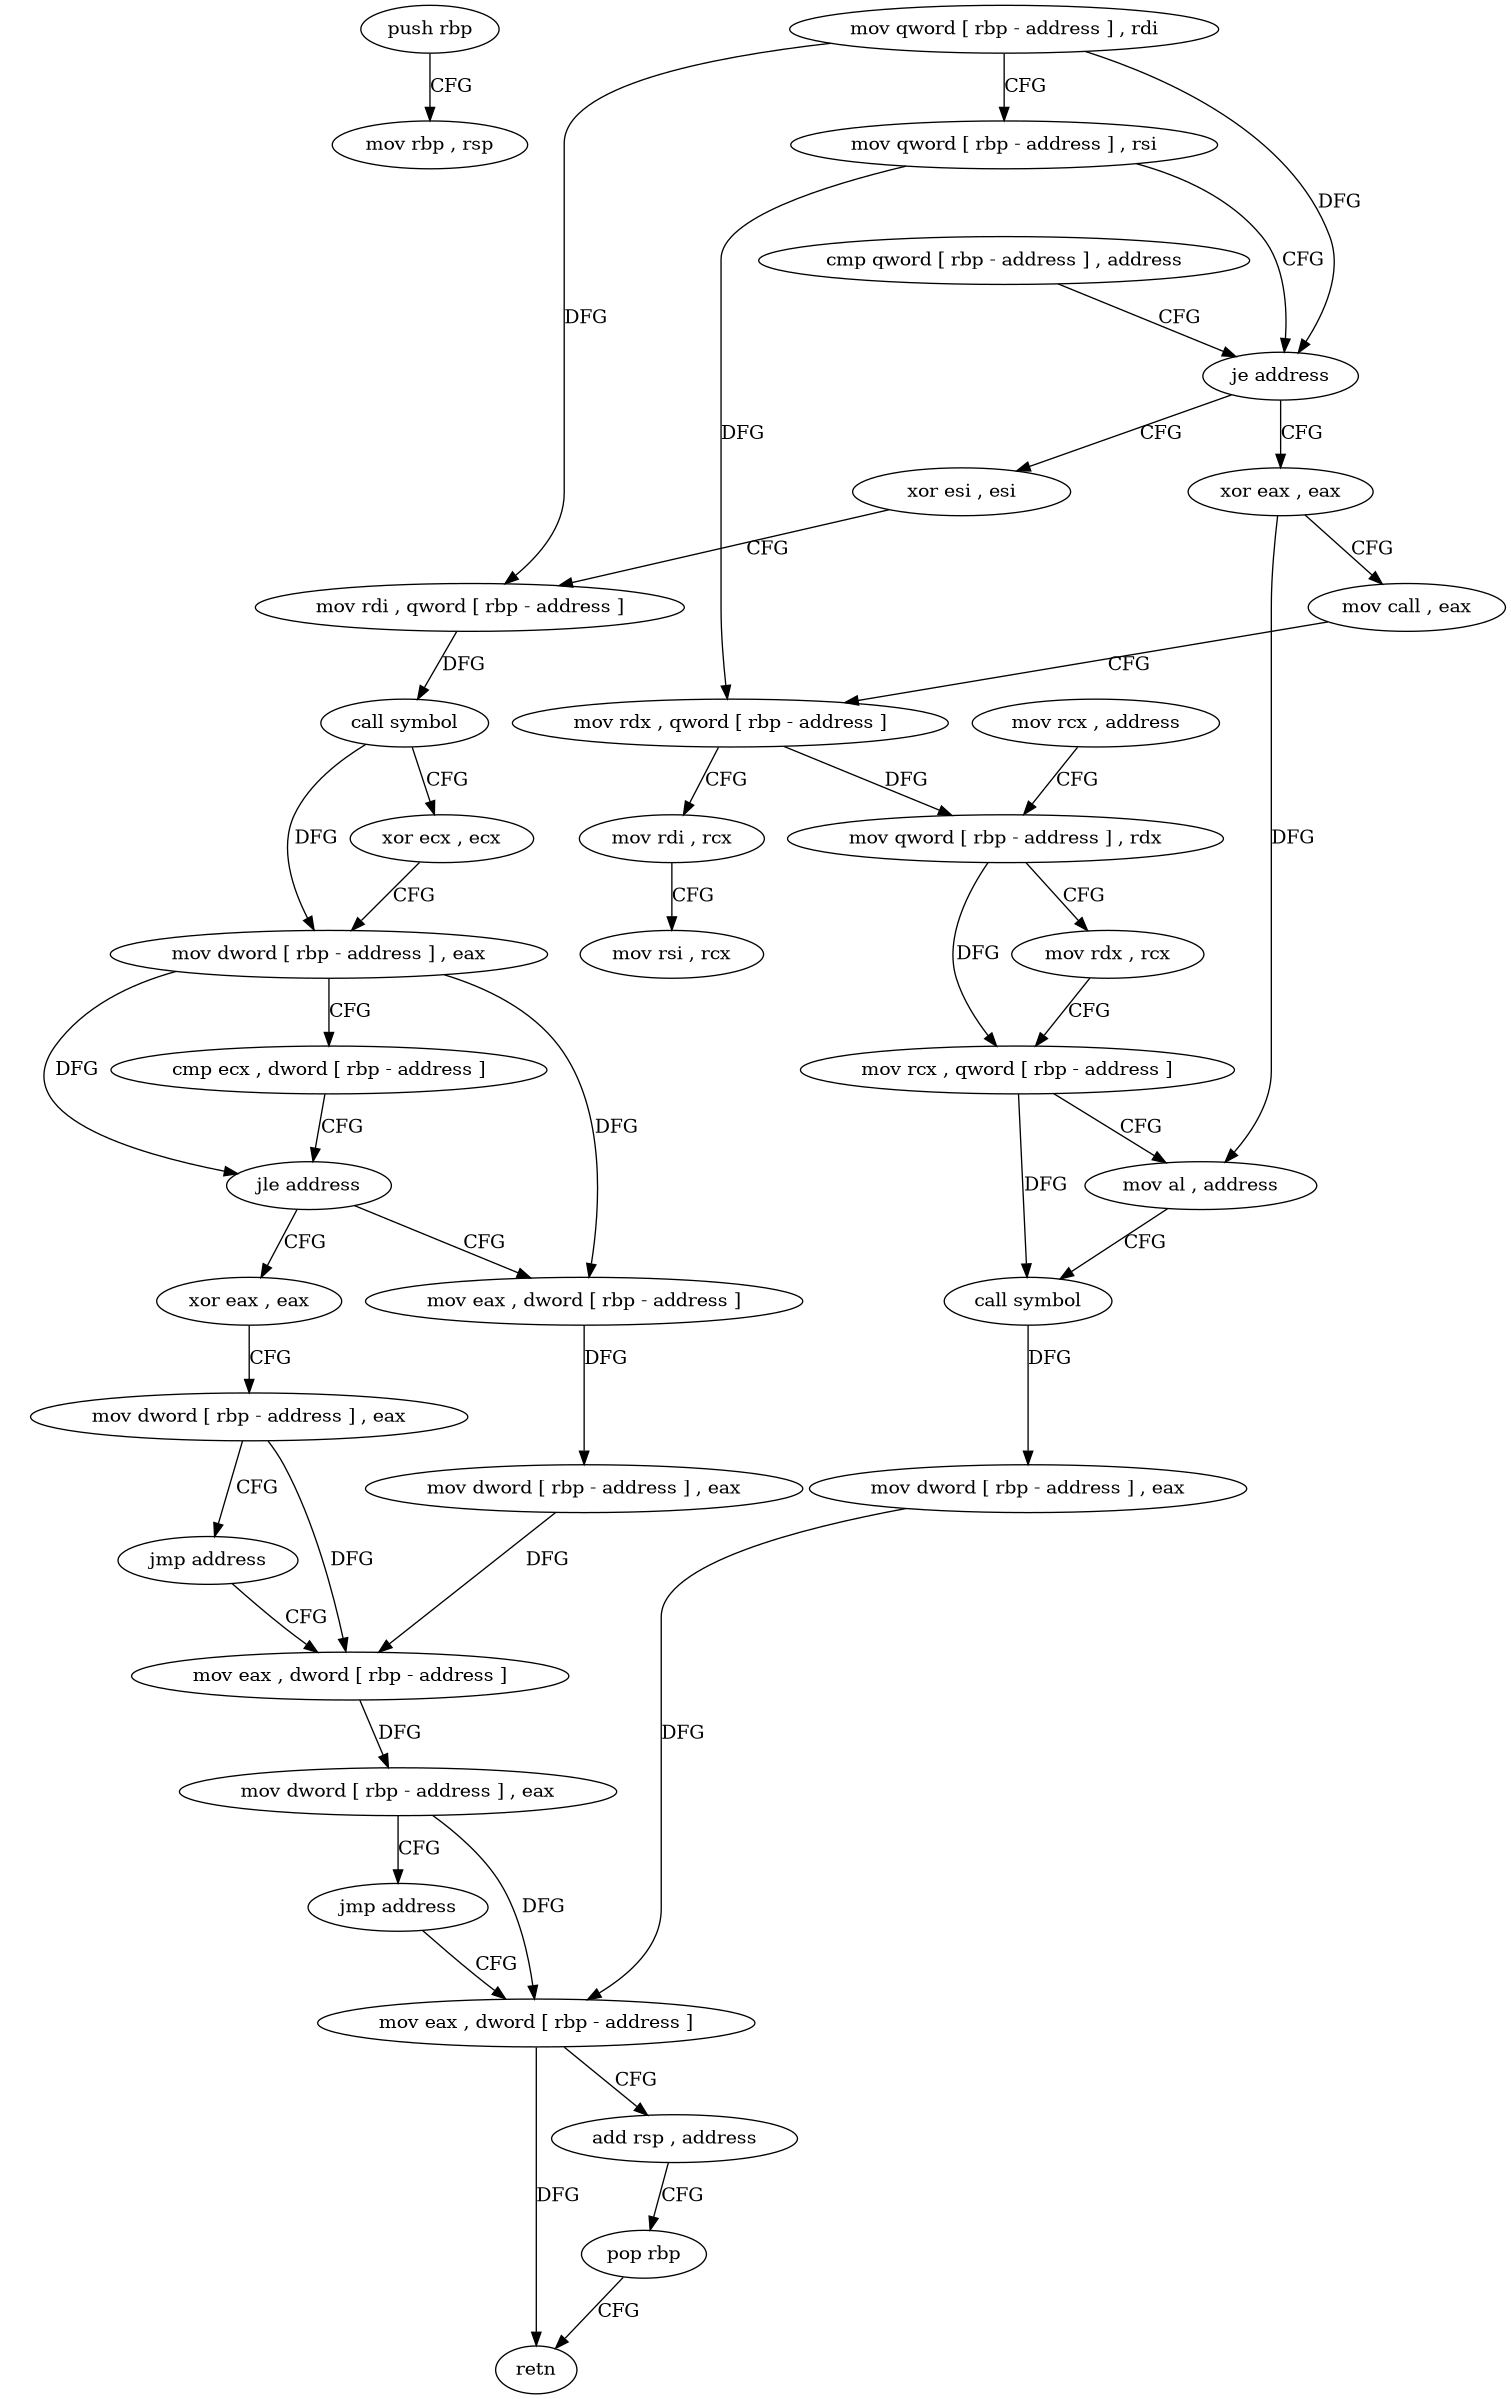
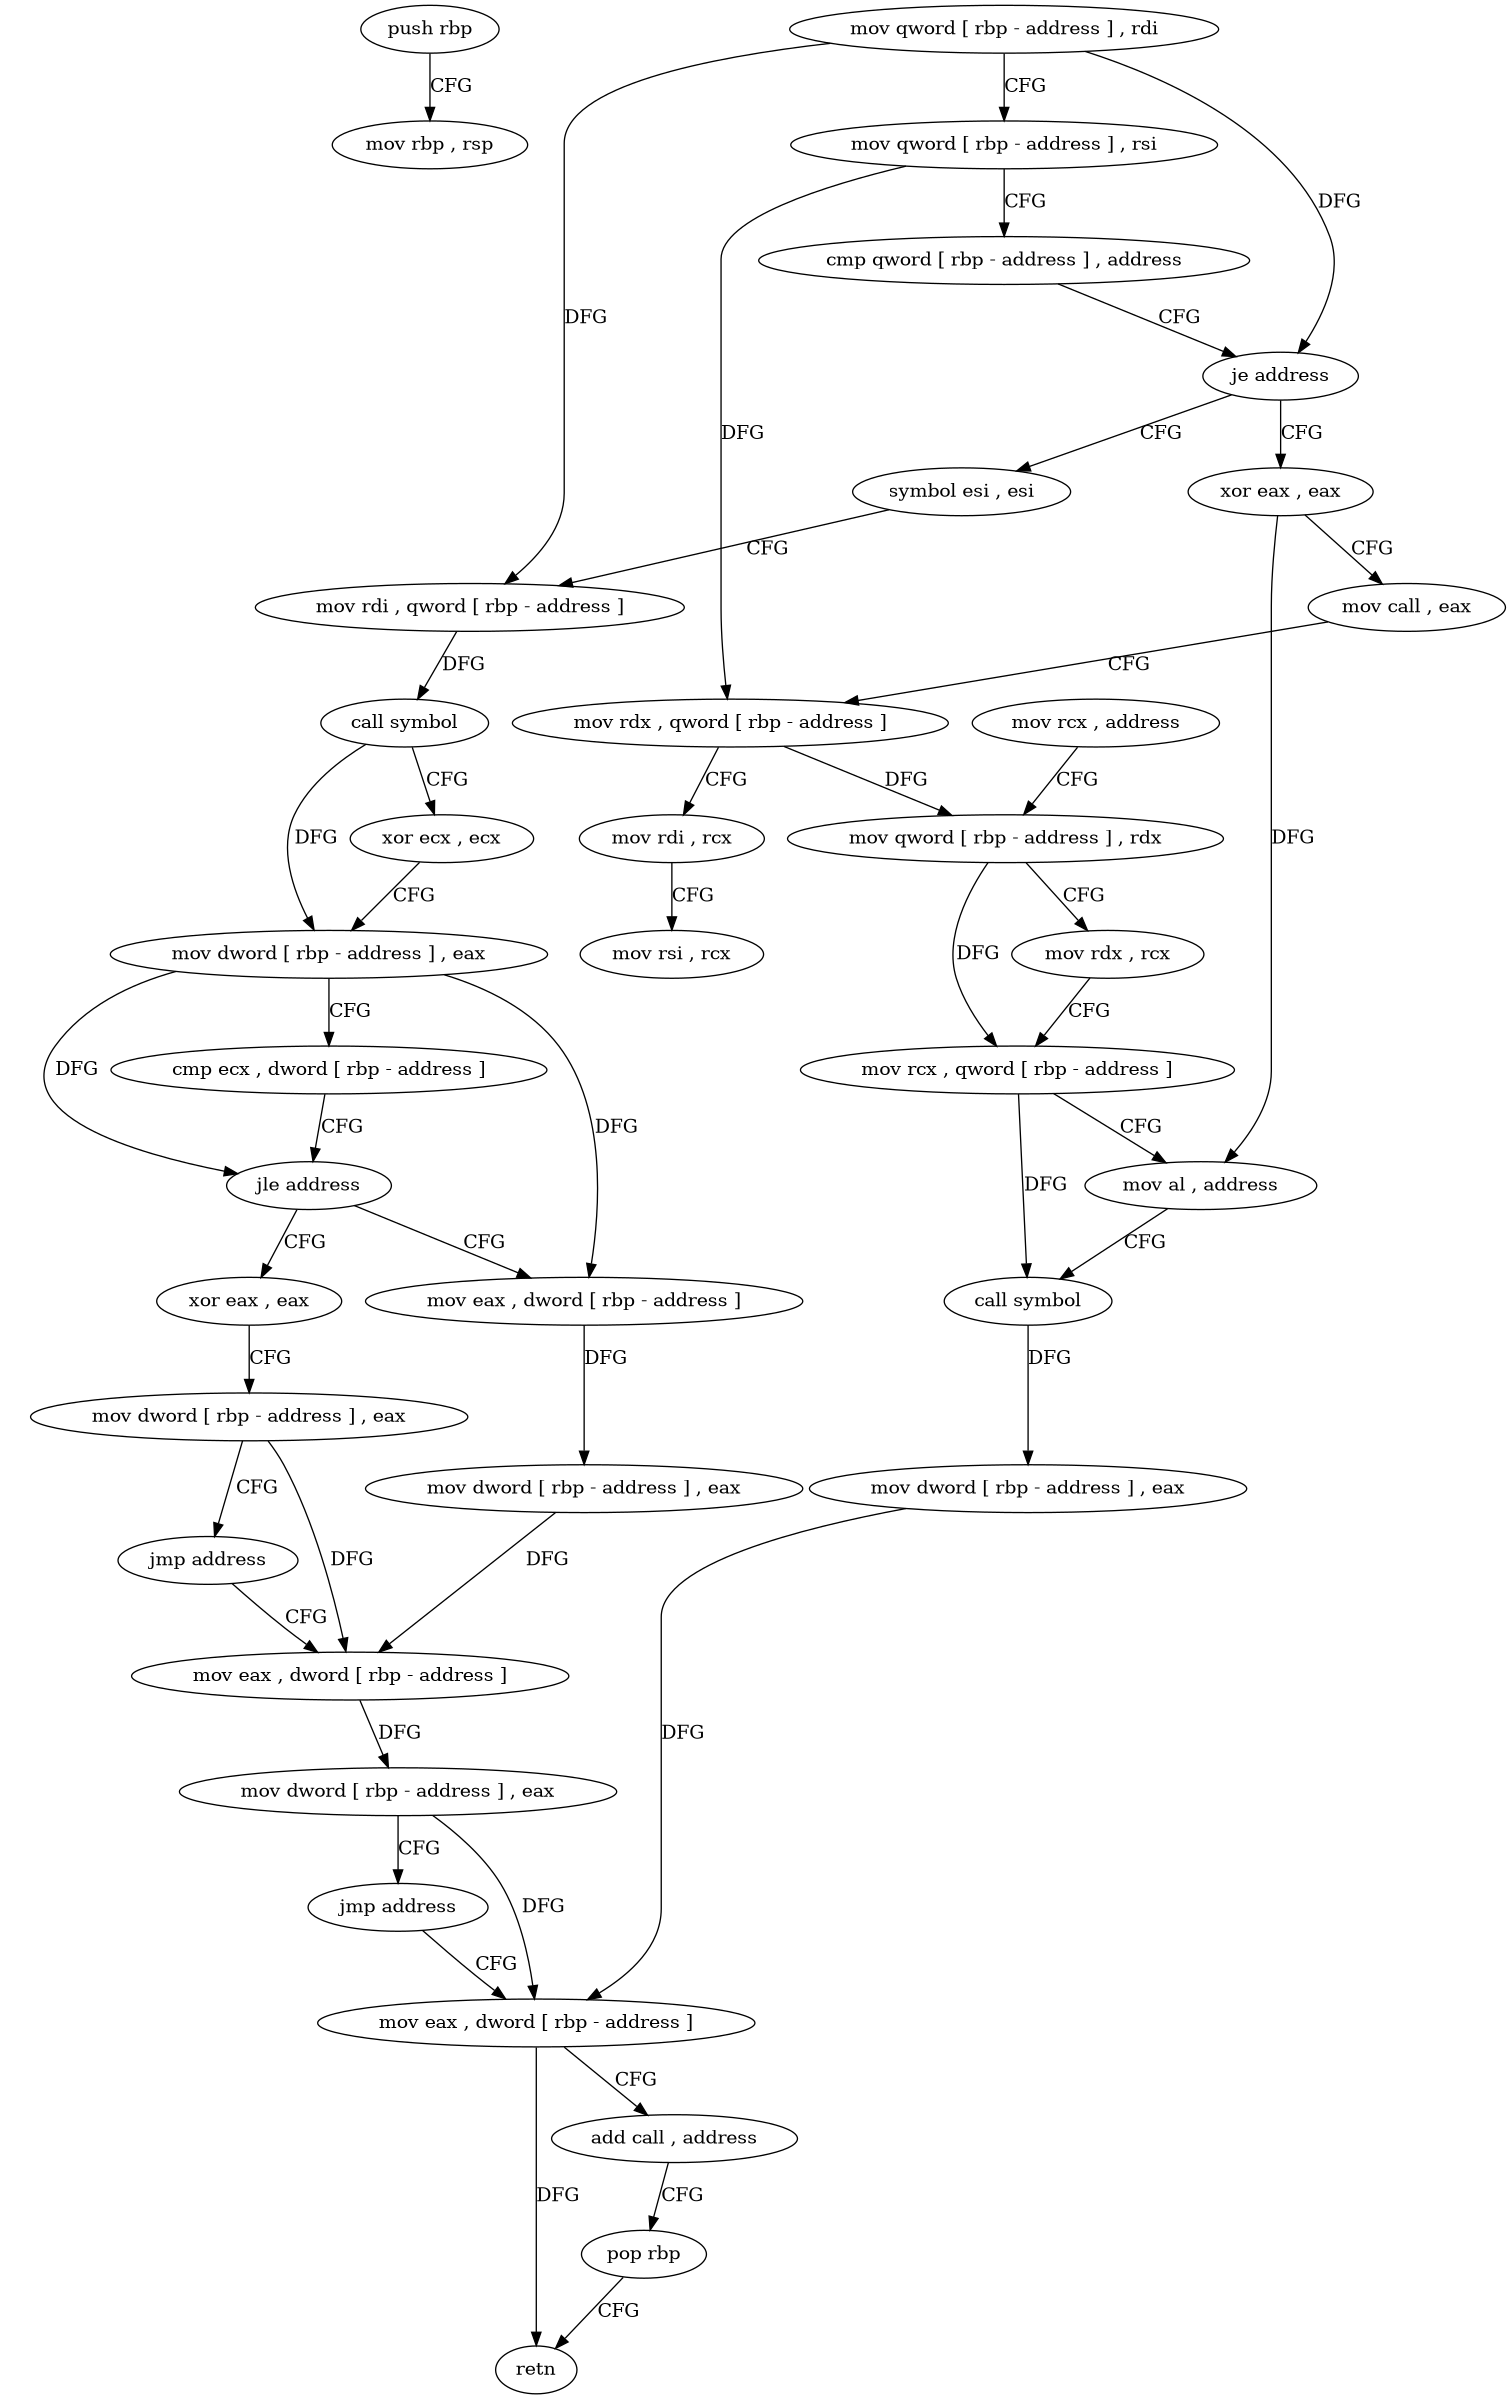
edge "mov qword [ rbp - address ] , rsi" -> "je address": now "mov qword [ rbp - address ] , rsi" -> "cmp qword [ rbp - address ] , address"
node "xor esi , esi": label "xor esi , esi" -> "symbol esi , esi"
node "add rsp , address": label "add rsp , address" -> "add call , address"
